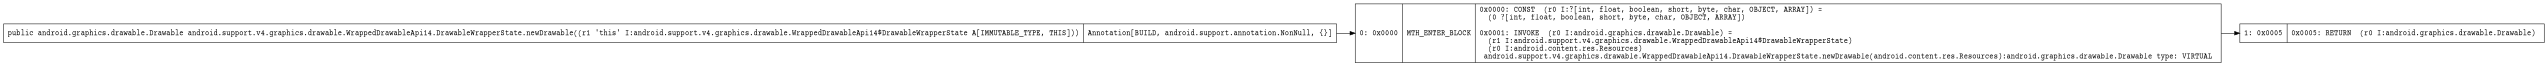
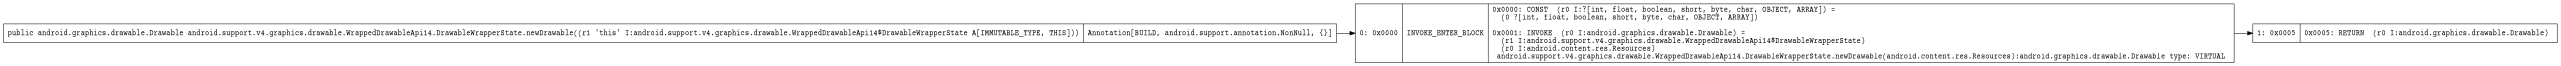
node "0: 0x0000": text "MTH_ENTER_BLOCK" -> "INVOKE_ENTER_BLOCK"
